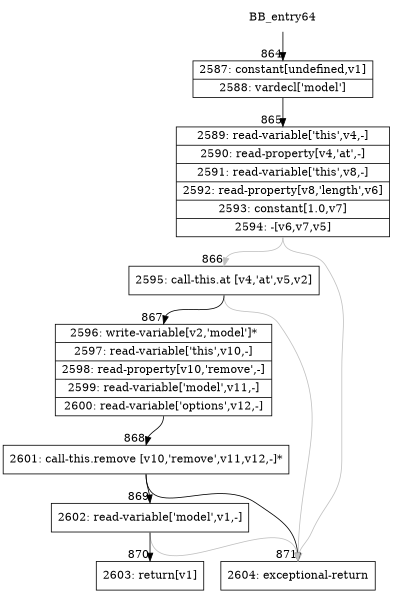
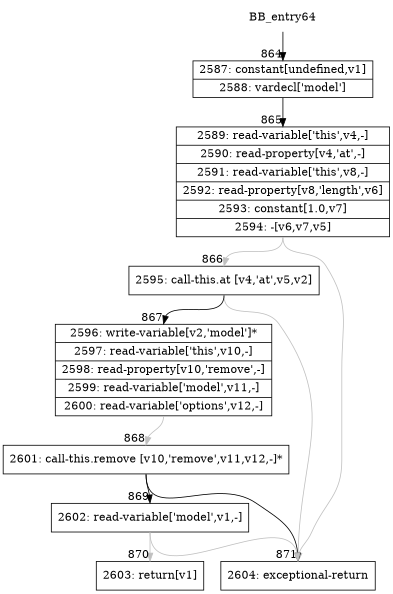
edge "2596: write-variable[v2,'model']*" -> "2601: call-this.remove [v10,'remove',v11,v12,-]*": color black -> gray
edge "2602: read-variable['model',v1,-]" -> "2603: return[v1]": color black -> gray
